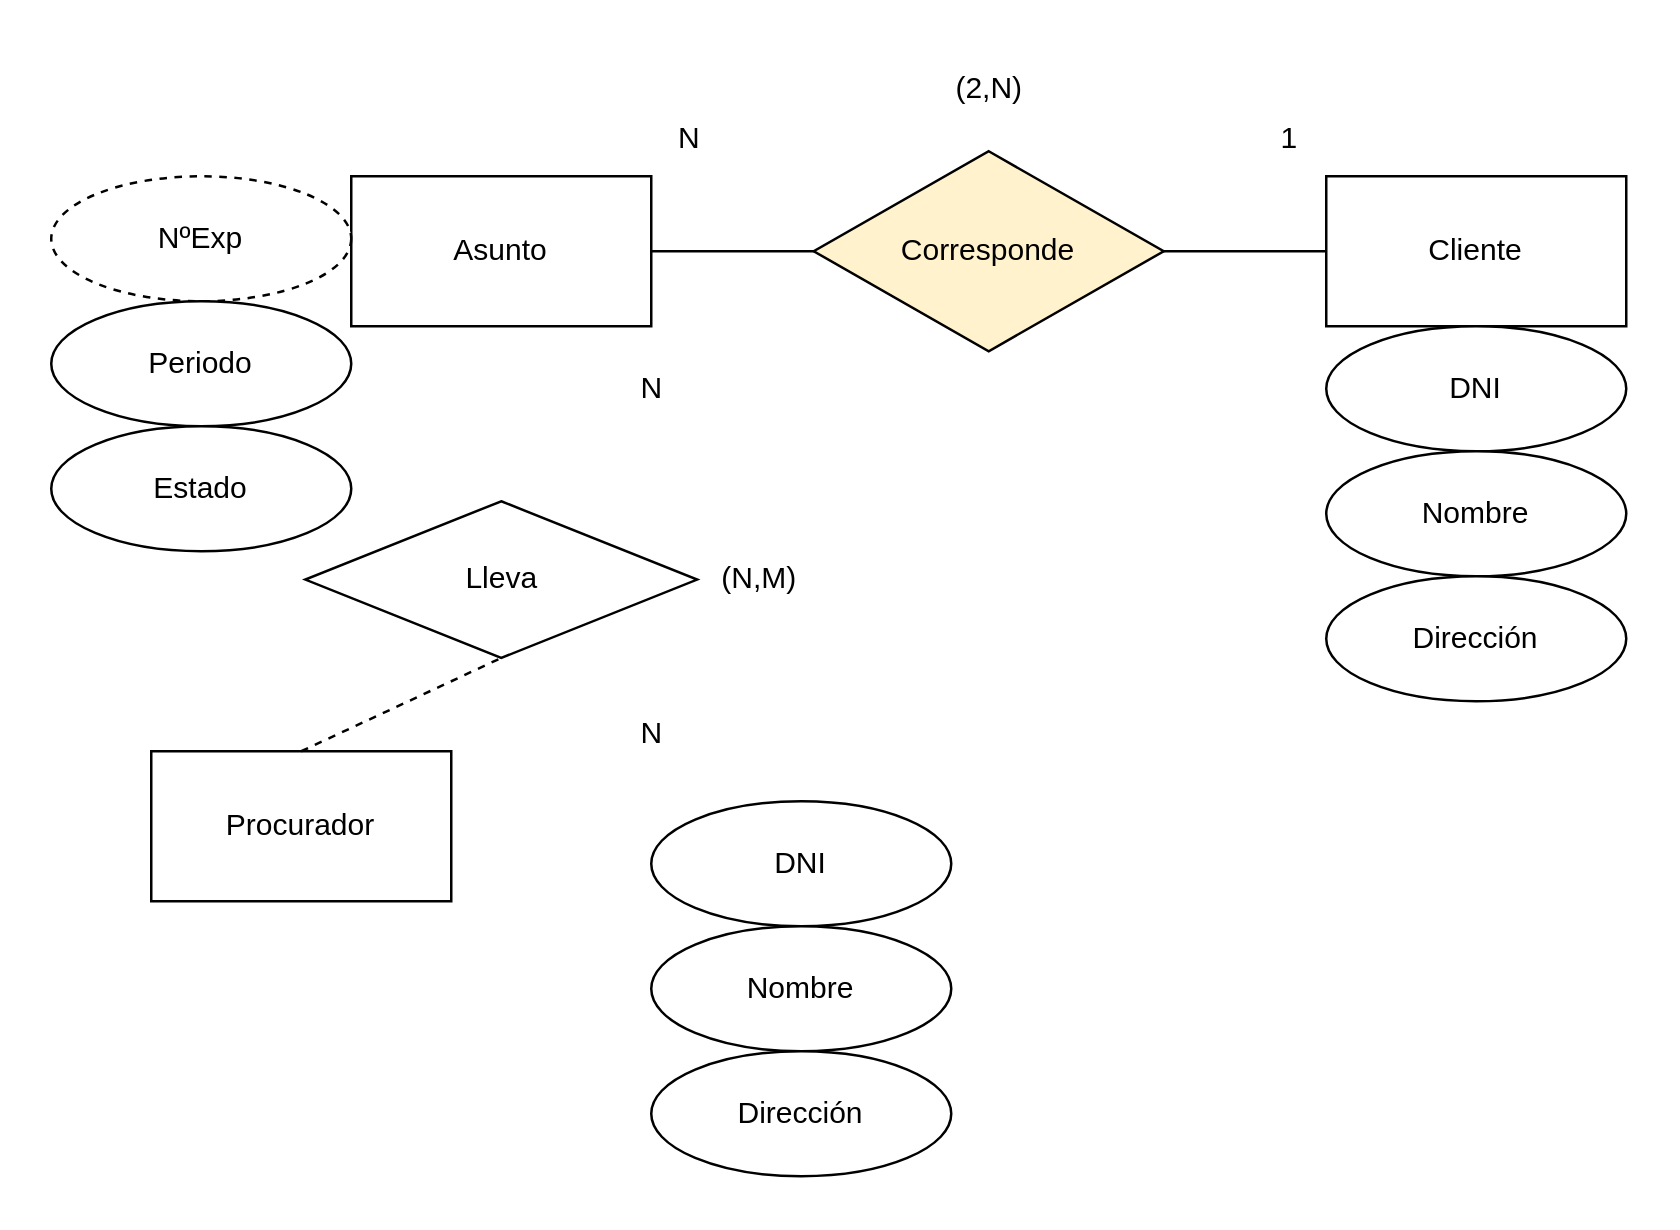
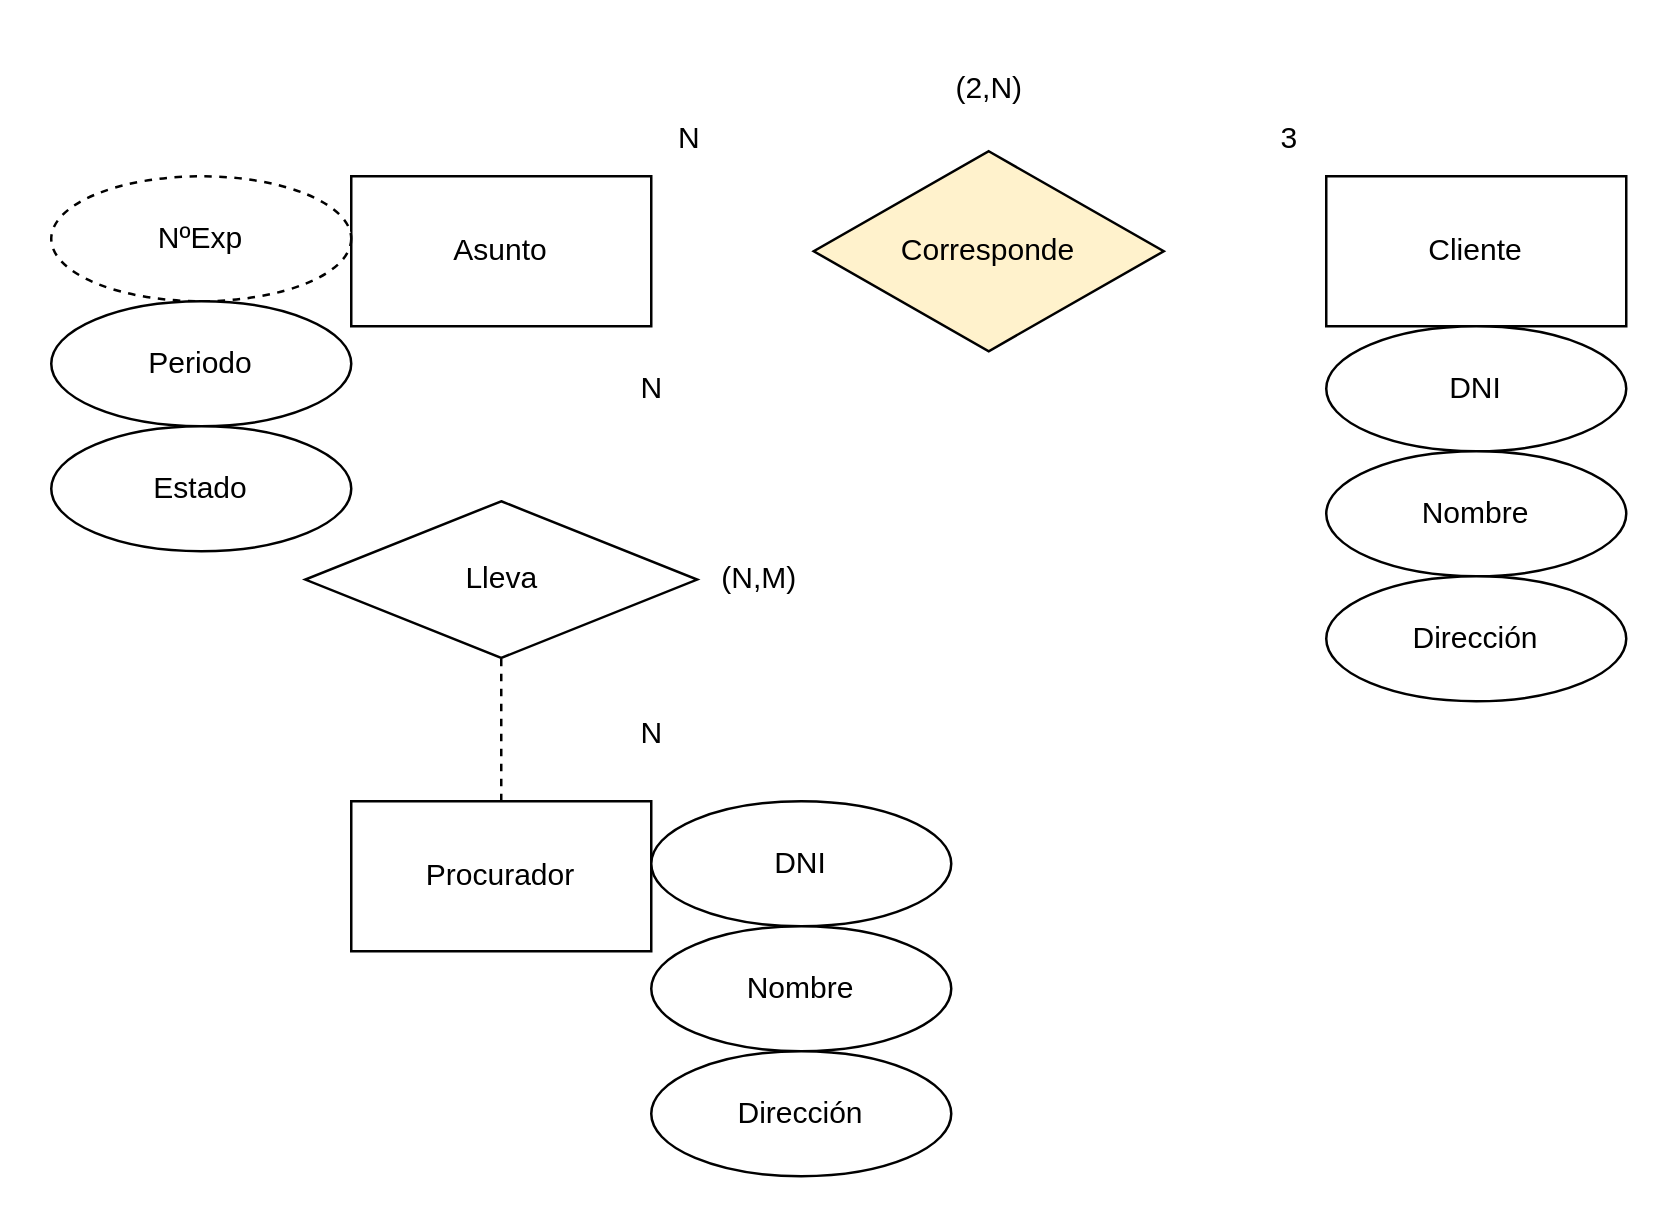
node "1": label "1" -> "3"
edge "Asunto" -- "Cliente": removed
node "Procurador": moved (301, 826) -> (501, 876)
